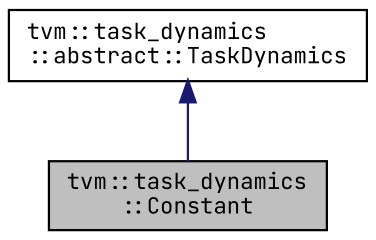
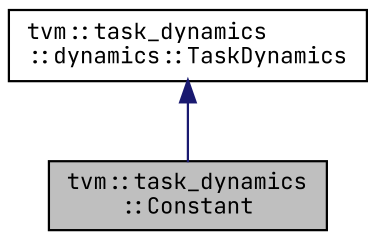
node "tvm::task_dynamics ::abstract::TaskDynamics": label "tvm::task_dynamics ::abstract::TaskDynamics" -> "tvm::task_dynamics ::dynamics::TaskDynamics"
